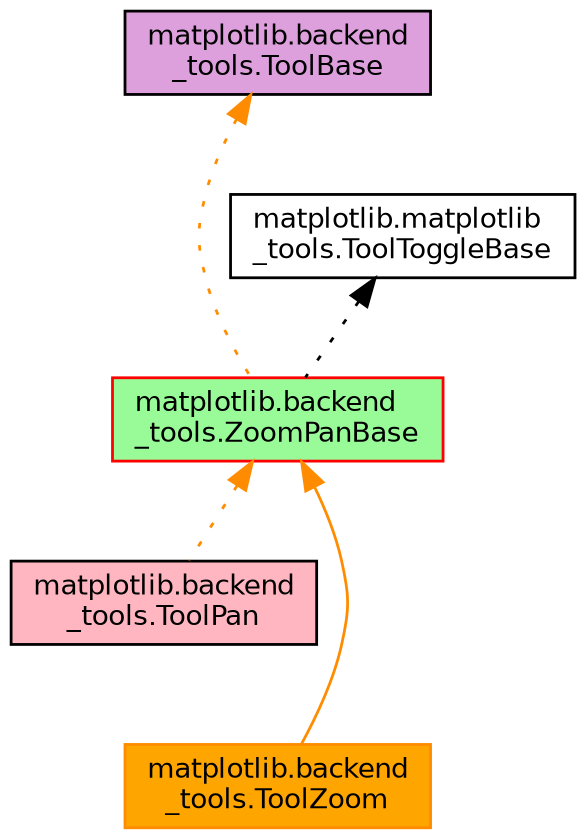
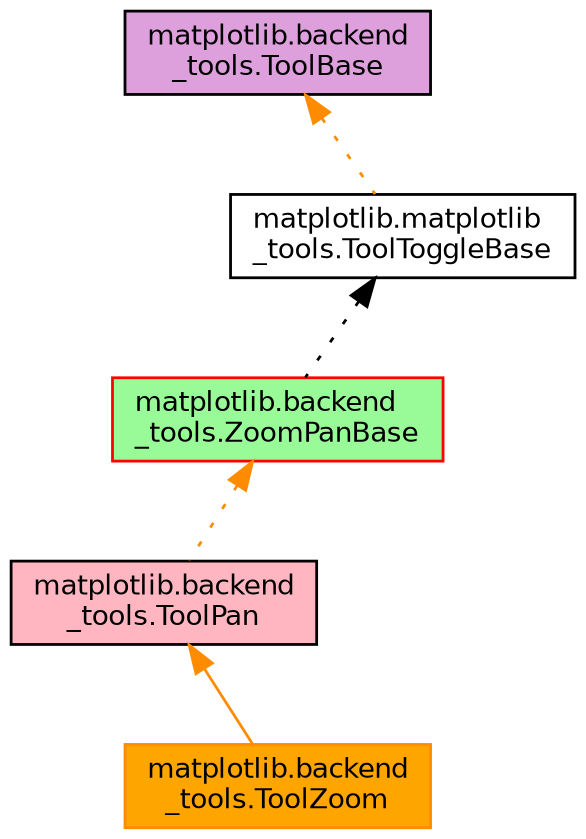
edge "matplotlib.backend _tools.ZoomPanBase" -> "matplotlib.backend _tools.ToolBase": now "matplotlib.matplotlib _tools.ToolToggleBase" -> "matplotlib.backend _tools.ToolBase"
edge "matplotlib.backend _tools.ToolZoom" -> "matplotlib.backend _tools.ZoomPanBase": now "matplotlib.backend _tools.ToolZoom" -> "matplotlib.backend _tools.ToolPan"
